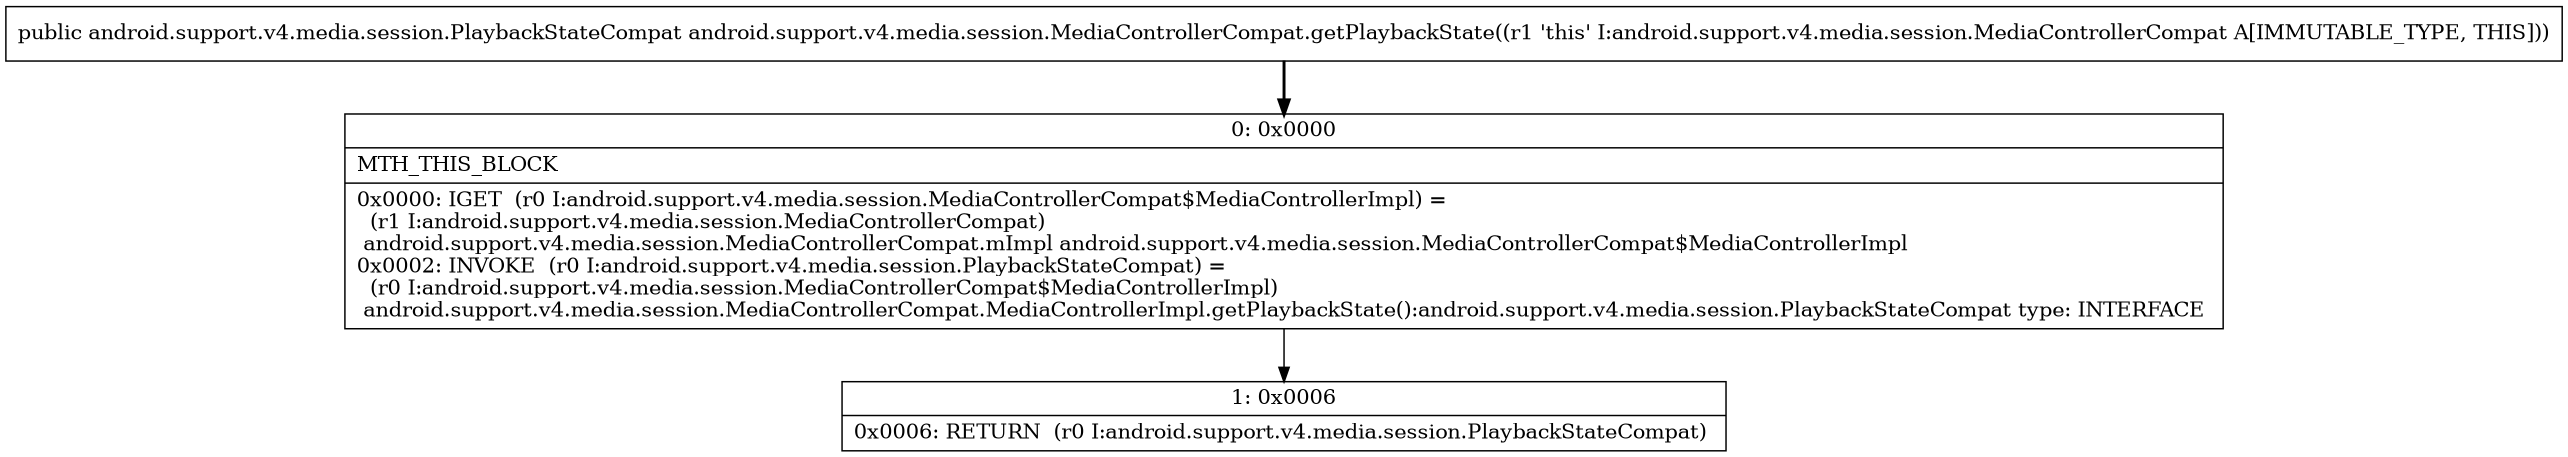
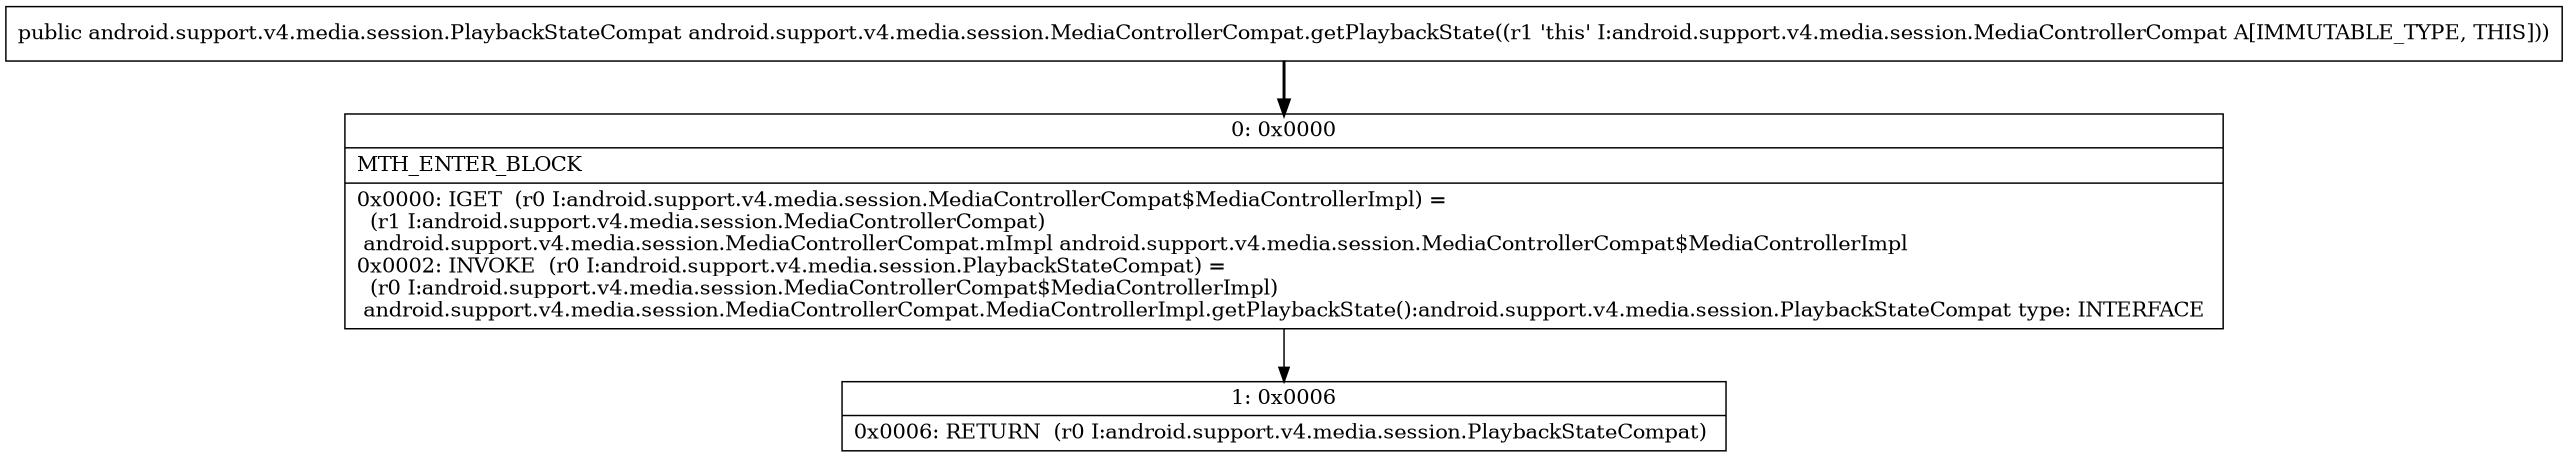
node "0: 0x0000": text "MTH_THIS_BLOCK" -> "MTH_ENTER_BLOCK"
